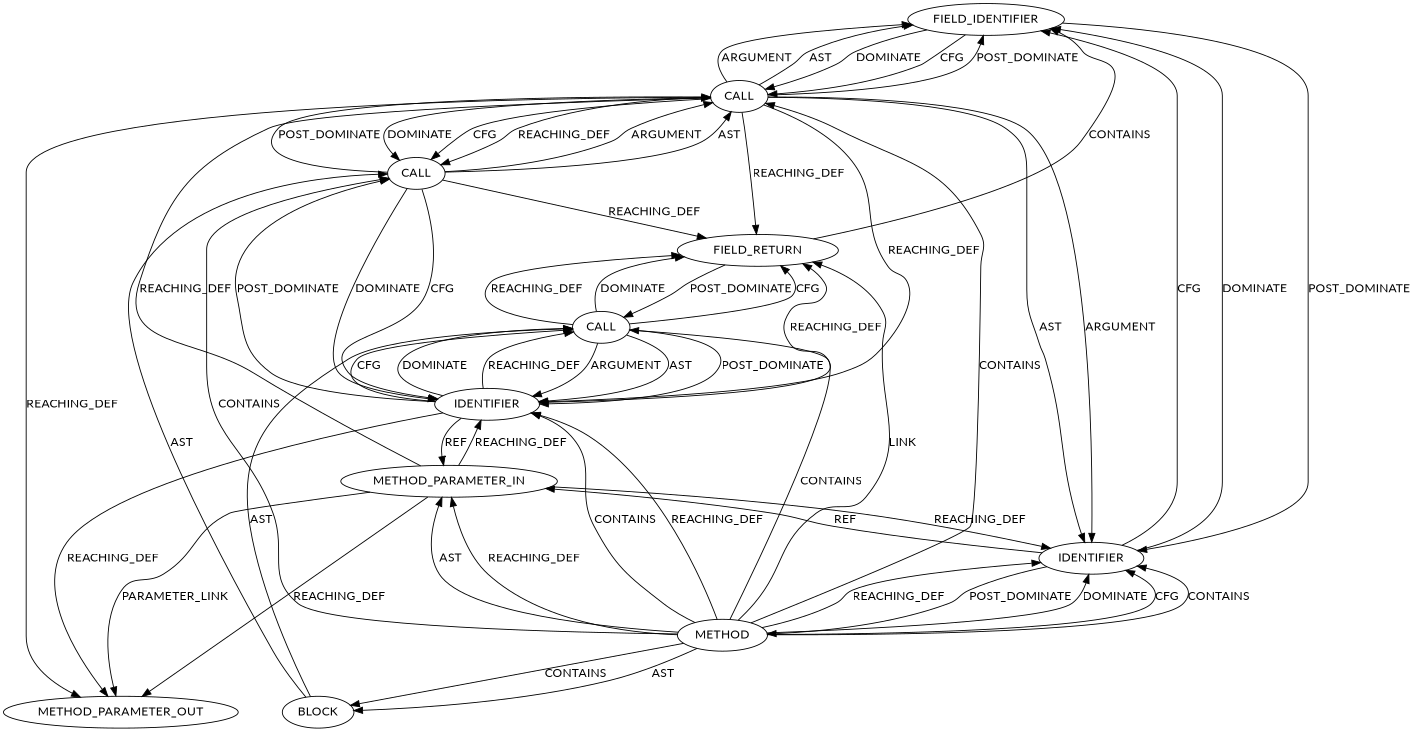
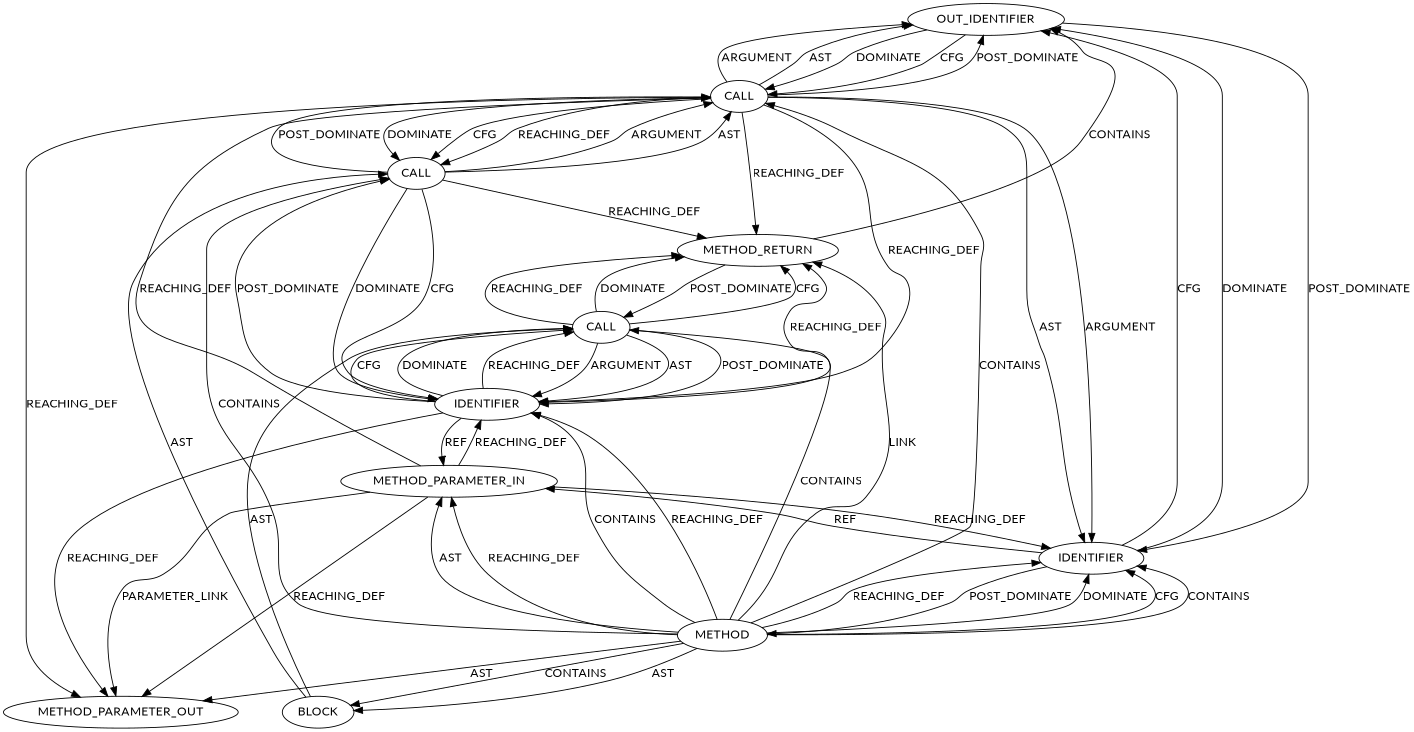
node "FIELD_IDENTIFIER": label "FIELD_IDENTIFIER" -> "OUT_IDENTIFIER"
node "FIELD_RETURN": label "FIELD_RETURN" -> "METHOD_RETURN"
edge "METHOD" -> "METHOD_PARAMETER_OUT": added, label "AST"
